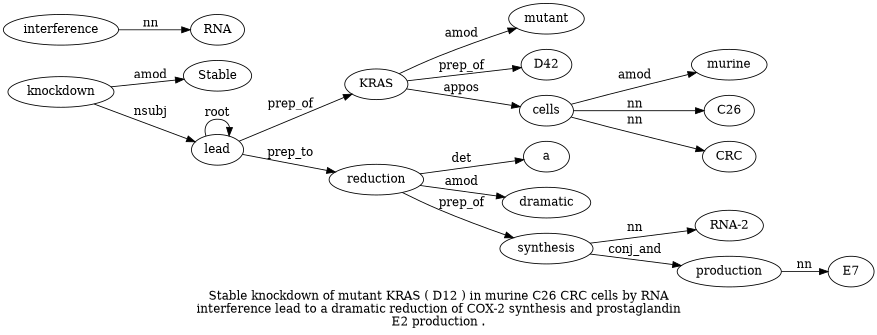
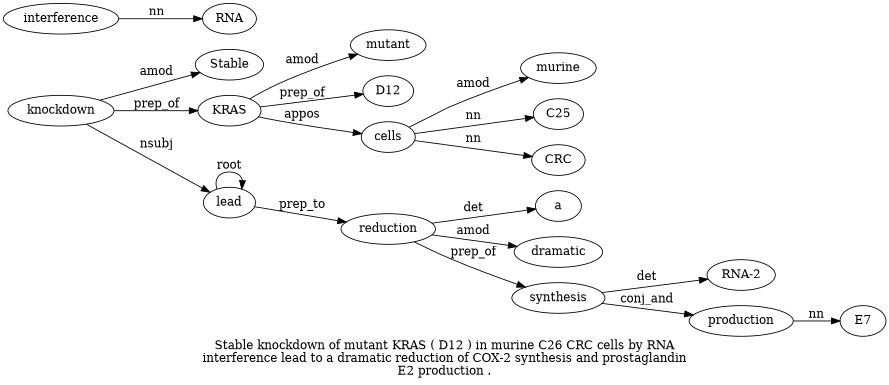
node "D42": label "D42" -> "D12"
node "C26": label "C26" -> "C25"
edge "lead" -> "KRAS": now "knockdown" -> "KRAS"
edge "synthesis" -> "RNA-2": label "nn" -> "det"
